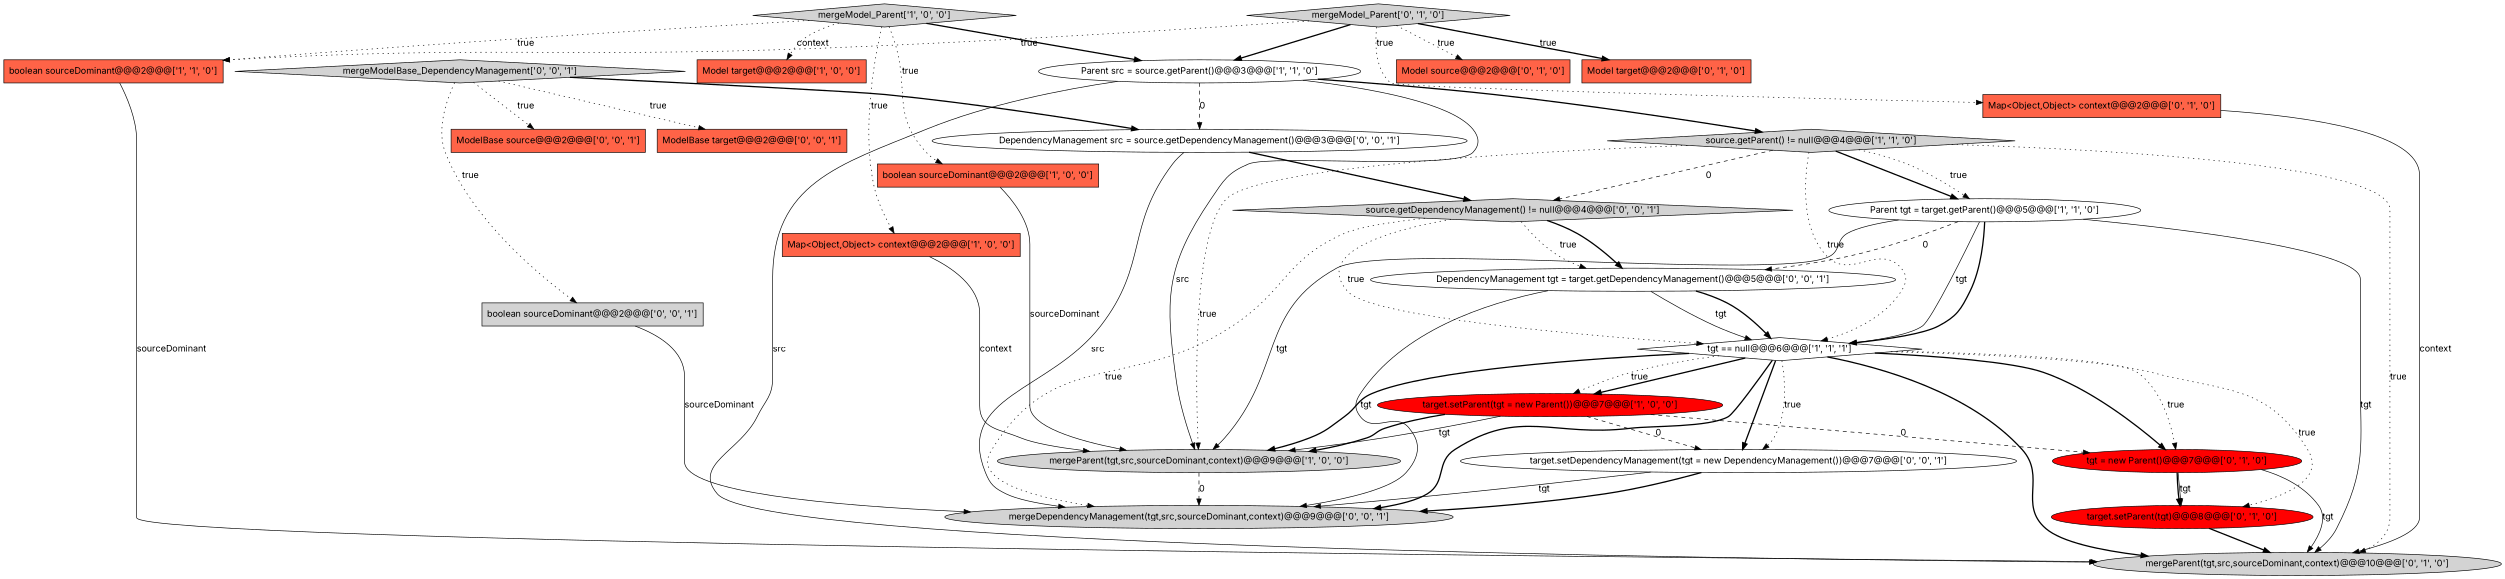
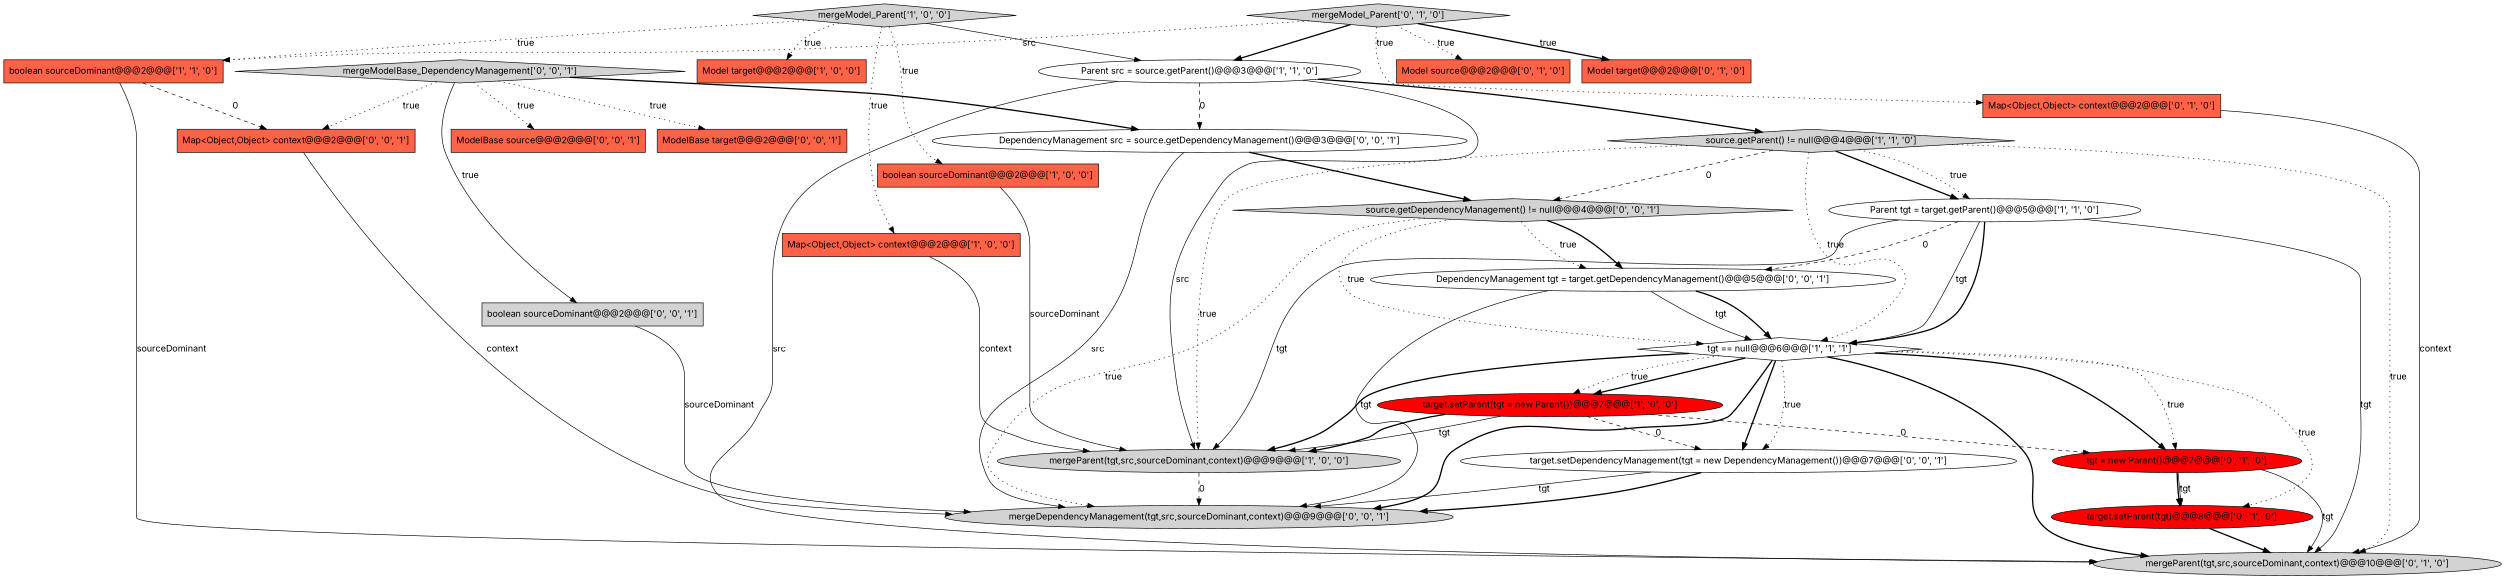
edge "mergeModel_Parent['1', '0', '0']" -> "Parent src = source.getParent()@@@3@@@['1', '1', '0']": style bold -> solid
edge "mergeModel_Parent['1', '0', '0']" -> "Model target@@@2@@@['1', '0', '0']": label "context" -> "true"
edge "mergeModel_Parent['0', '1', '0']" -> "boolean sourceDominant@@@2@@@['1', '1', '0']": label "true" -> "src"
node "Map<Object,Object> context@@@2@@@['0', '0', '1']": added
edge "mergeModelBase_DependencyManagement['0', '0', '1']" -> "boolean sourceDominant@@@2@@@['0', '0', '1']": style dotted -> solid
